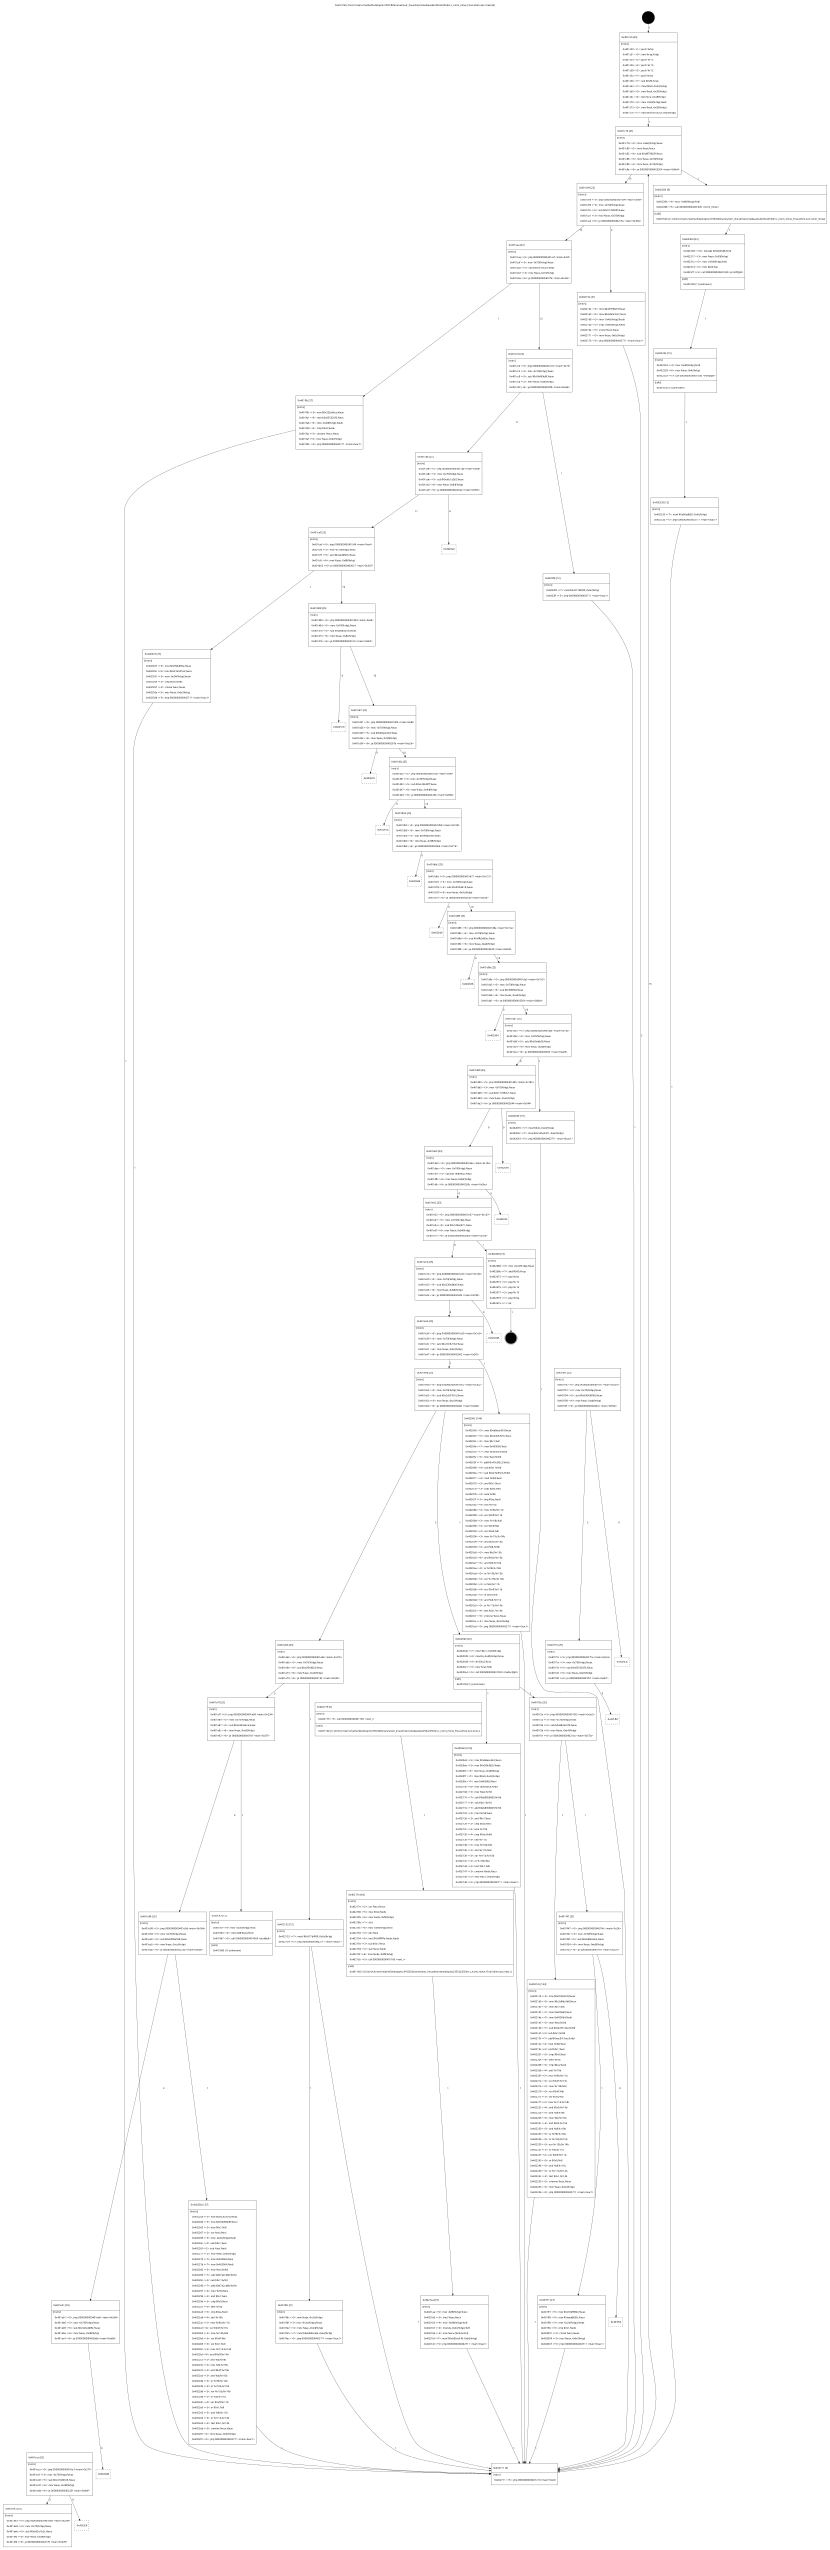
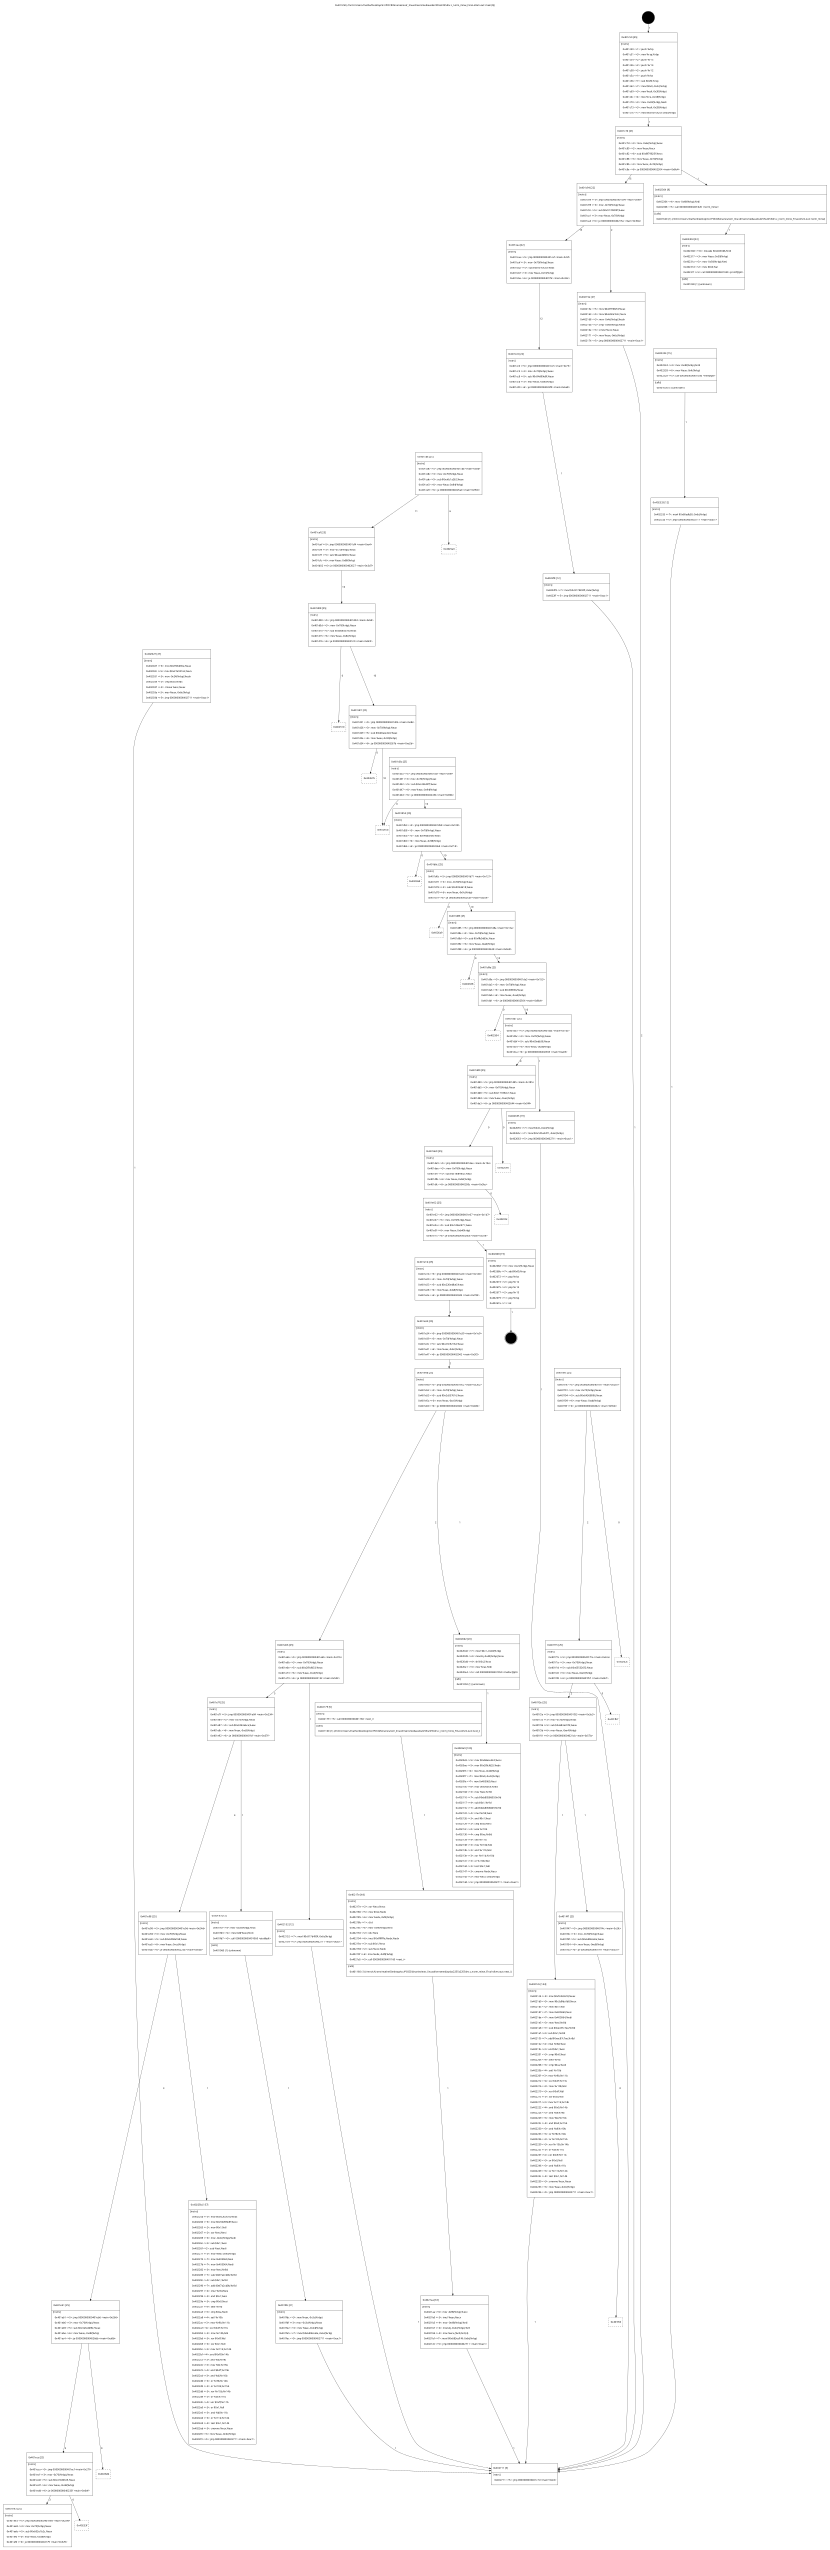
edge "0x40230d [23]" -> "0x402324 [15]": removed, label "1"
node "0x401f9c [27]": removed
edge "0x401cc0 [22]" -> "0x401cd6 [25]": removed, label "11"
edge "0x401cef [25]" -> "0x402027 [27]": removed, label "1"
edge "0x401d21 [25]" -> "0x401d3a [25]": now "0x401d21 [25]" -> "0x40245b"
edge "0x401d53 [25]" -> "0x401d6c [25]": added, label "10"
edge "0x401de9 [25]" -> "0x401e02 [25]": removed, label "9"
edge "0x401e02 [25]" -> "0x401e1b [25]": removed, label "8"
node "0x4023d5": removed
edge "0x402711 [5]" -> "0x401c7d [23]": removed, label "15"
node "0x402042 [144]": removed
edge "0x4020d2 [23]" -> "0x401f2e [25]": now "0x401f15 [25]" -> "0x401f2e [25]"
edge "0x402152 [12]" -> "0x401fdc [21]": now "0x401fcf [13]" -> "0x401fdc [21]"
edge "0x4020e9 [105]" -> "0x402711 [5]": removed, label "1"
node "0x401ff1 [27]": removed
edge "0x401eb1 [25]" -> "0x401eca [25]": added, label "3"
edge "0x40225b [157]" -> "0x402711 [5]": removed, label "1"
